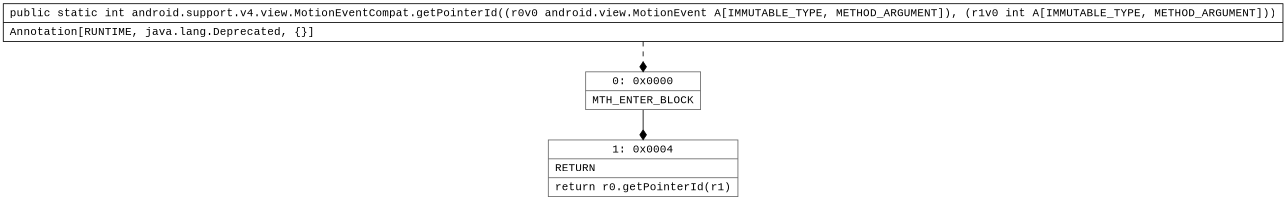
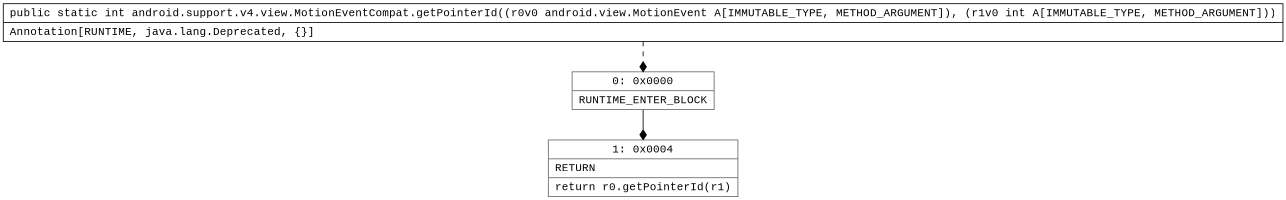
node "0: 0x0000": text "MTH_ENTER_BLOCK" -> "RUNTIME_ENTER_BLOCK"
